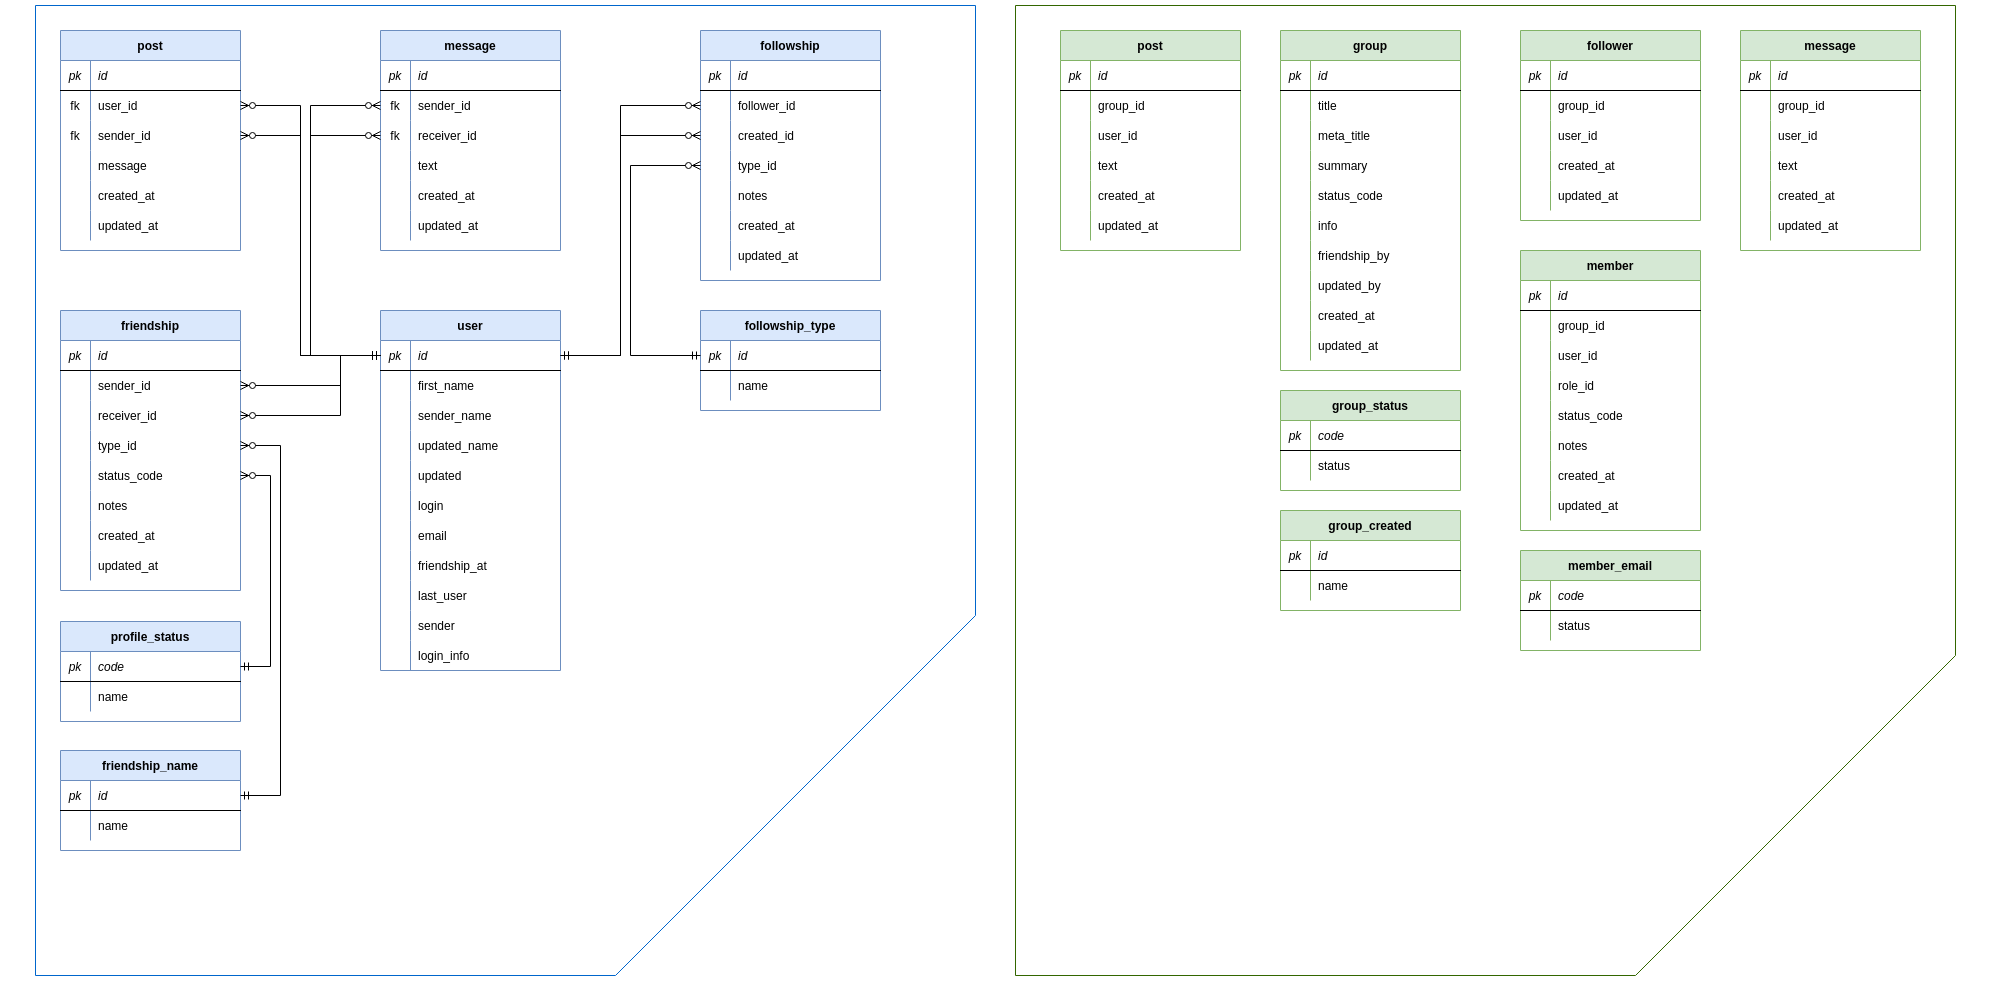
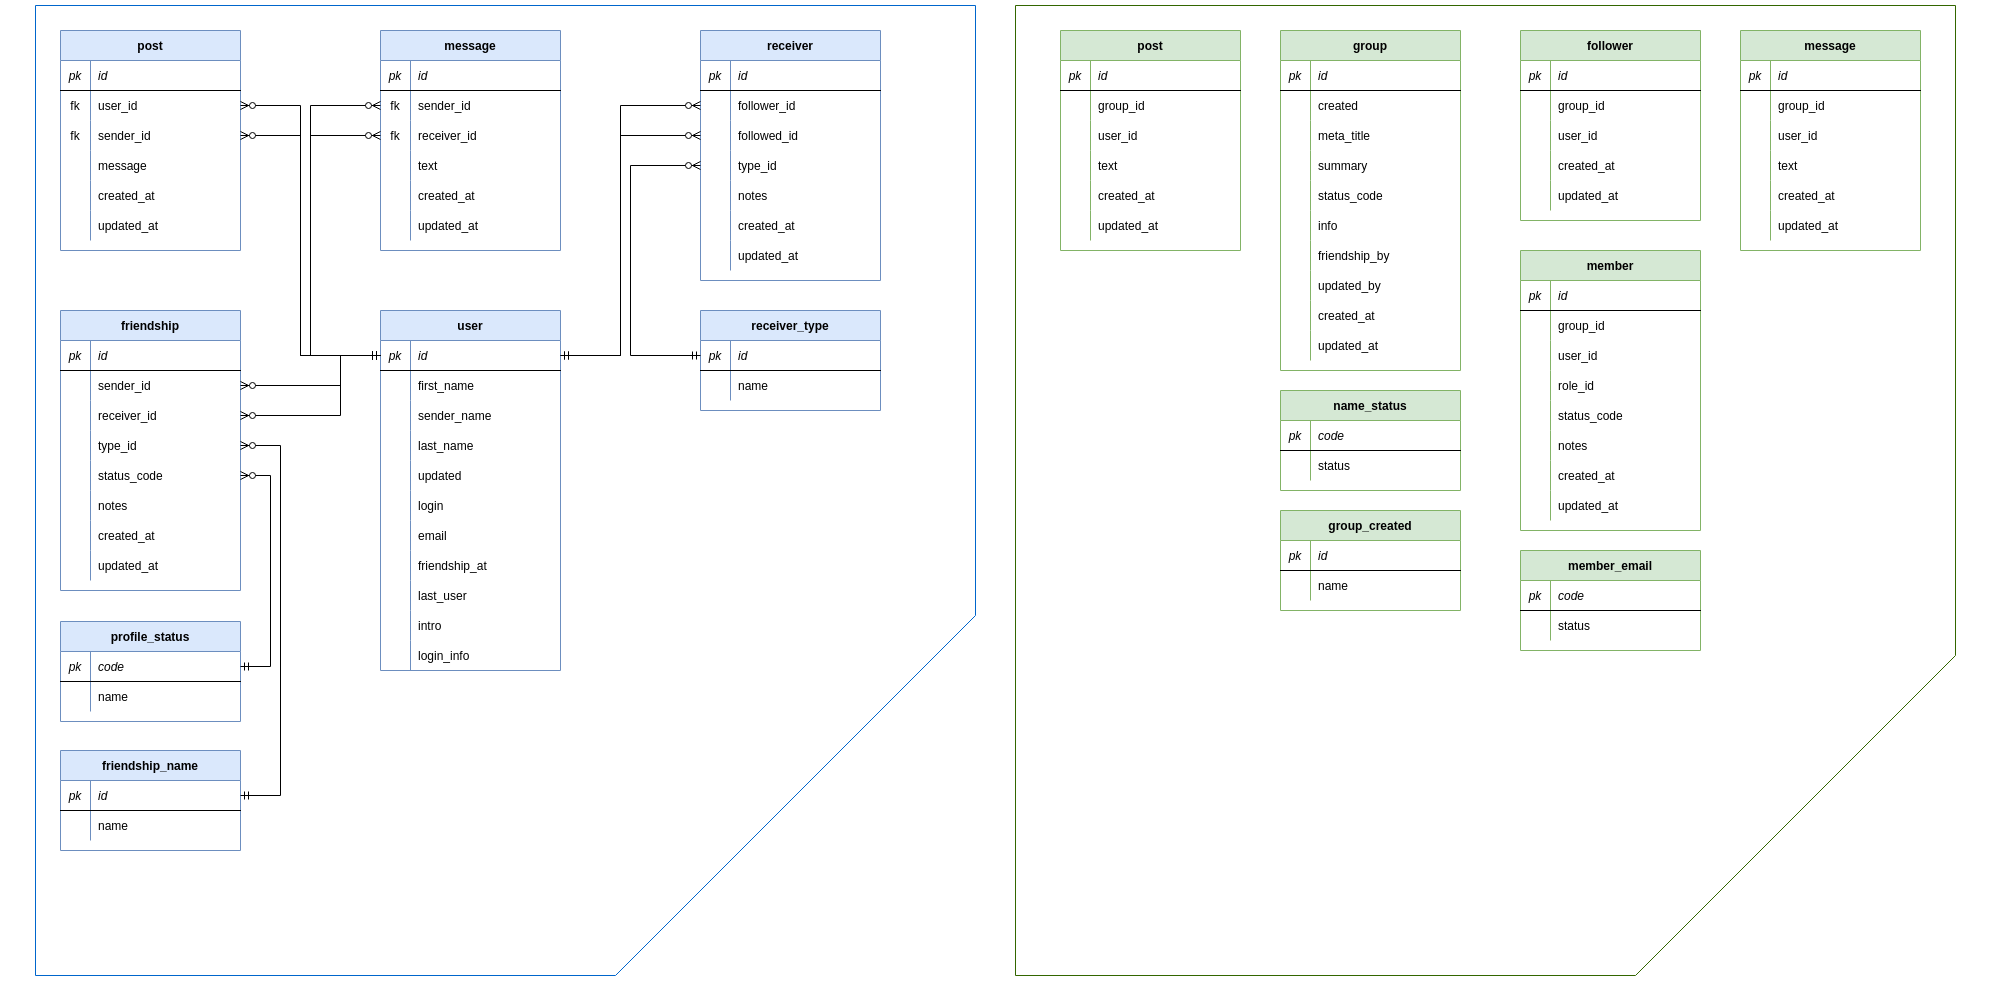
node "followship": label "followship" -> "receiver"
node "title": label "title" -> "created"
node "created_id": label "created_id" -> "followed_id"
node "followship_type": label "followship_type" -> "receiver_type"
node "group_status": label "group_status" -> "name_status"
node "updated_name": label "updated_name" -> "last_name"
node "sender": label "sender" -> "intro"
